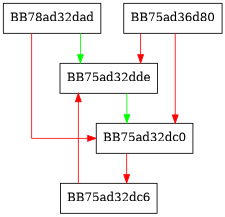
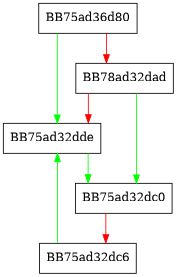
edge "BB78ad32dad" -> "BB75ad32dde": color green -> red
edge "BB75ad36d80" -> "BB75ad32dde": color red -> green
edge "BB75ad36d80" -> "BB75ad32dc0": now "BB75ad36d80" -> "BB78ad32dad"
edge "BB78ad32dad" -> "BB75ad32dc0": color red -> green
edge "BB75ad32dc6" -> "BB75ad32dde": color red -> green
